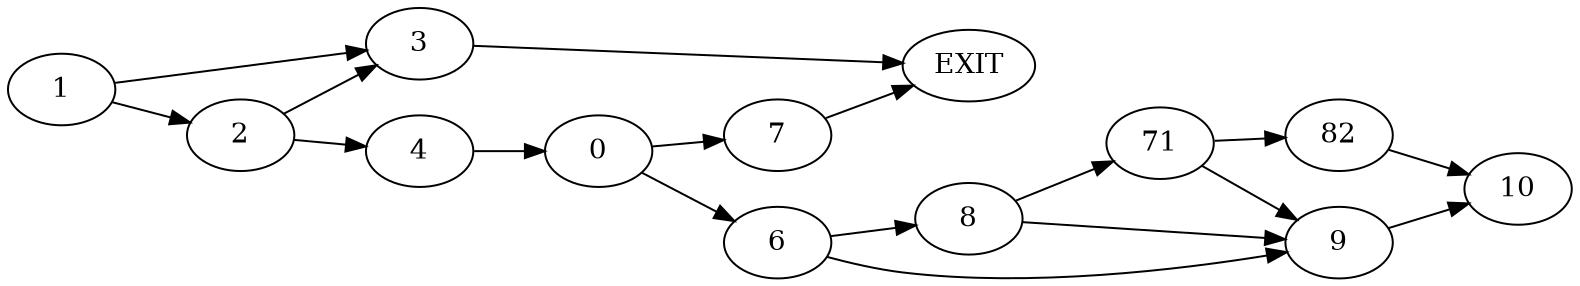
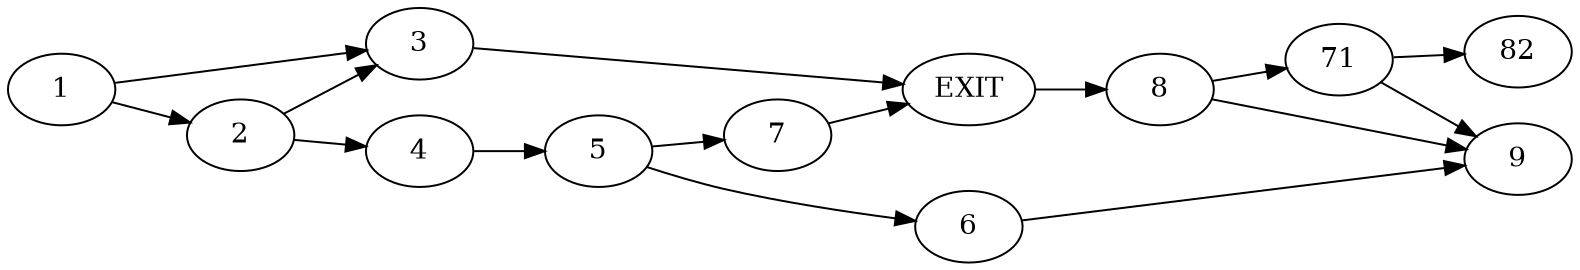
node "0": label "0" -> "5"
node "10": removed
edge "6" -> "8": now "EXIT" -> "8"
